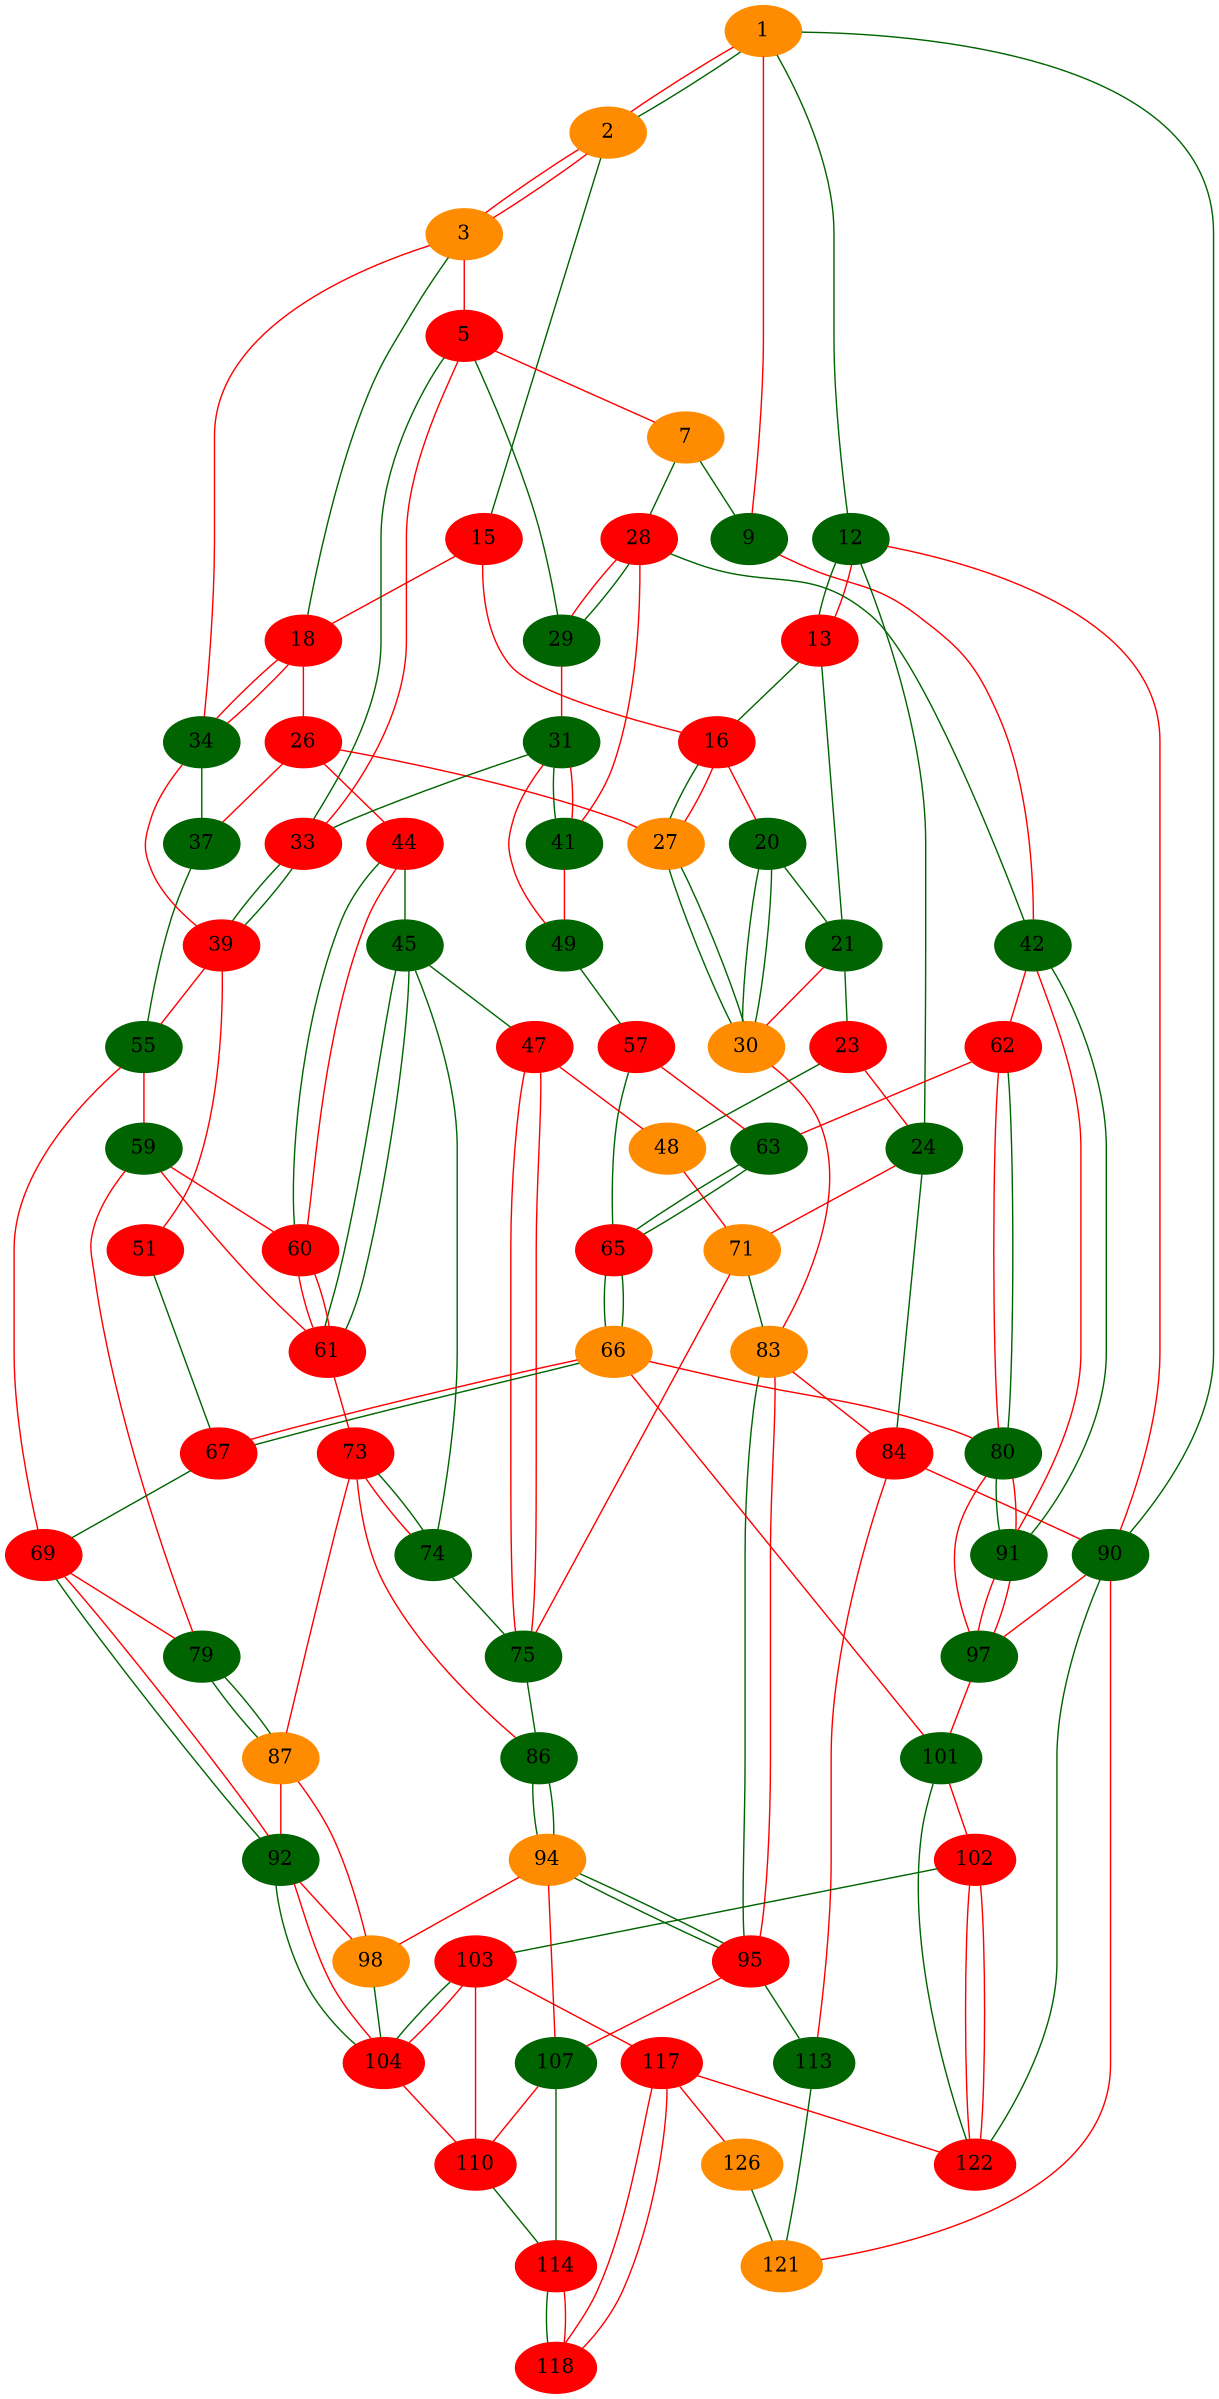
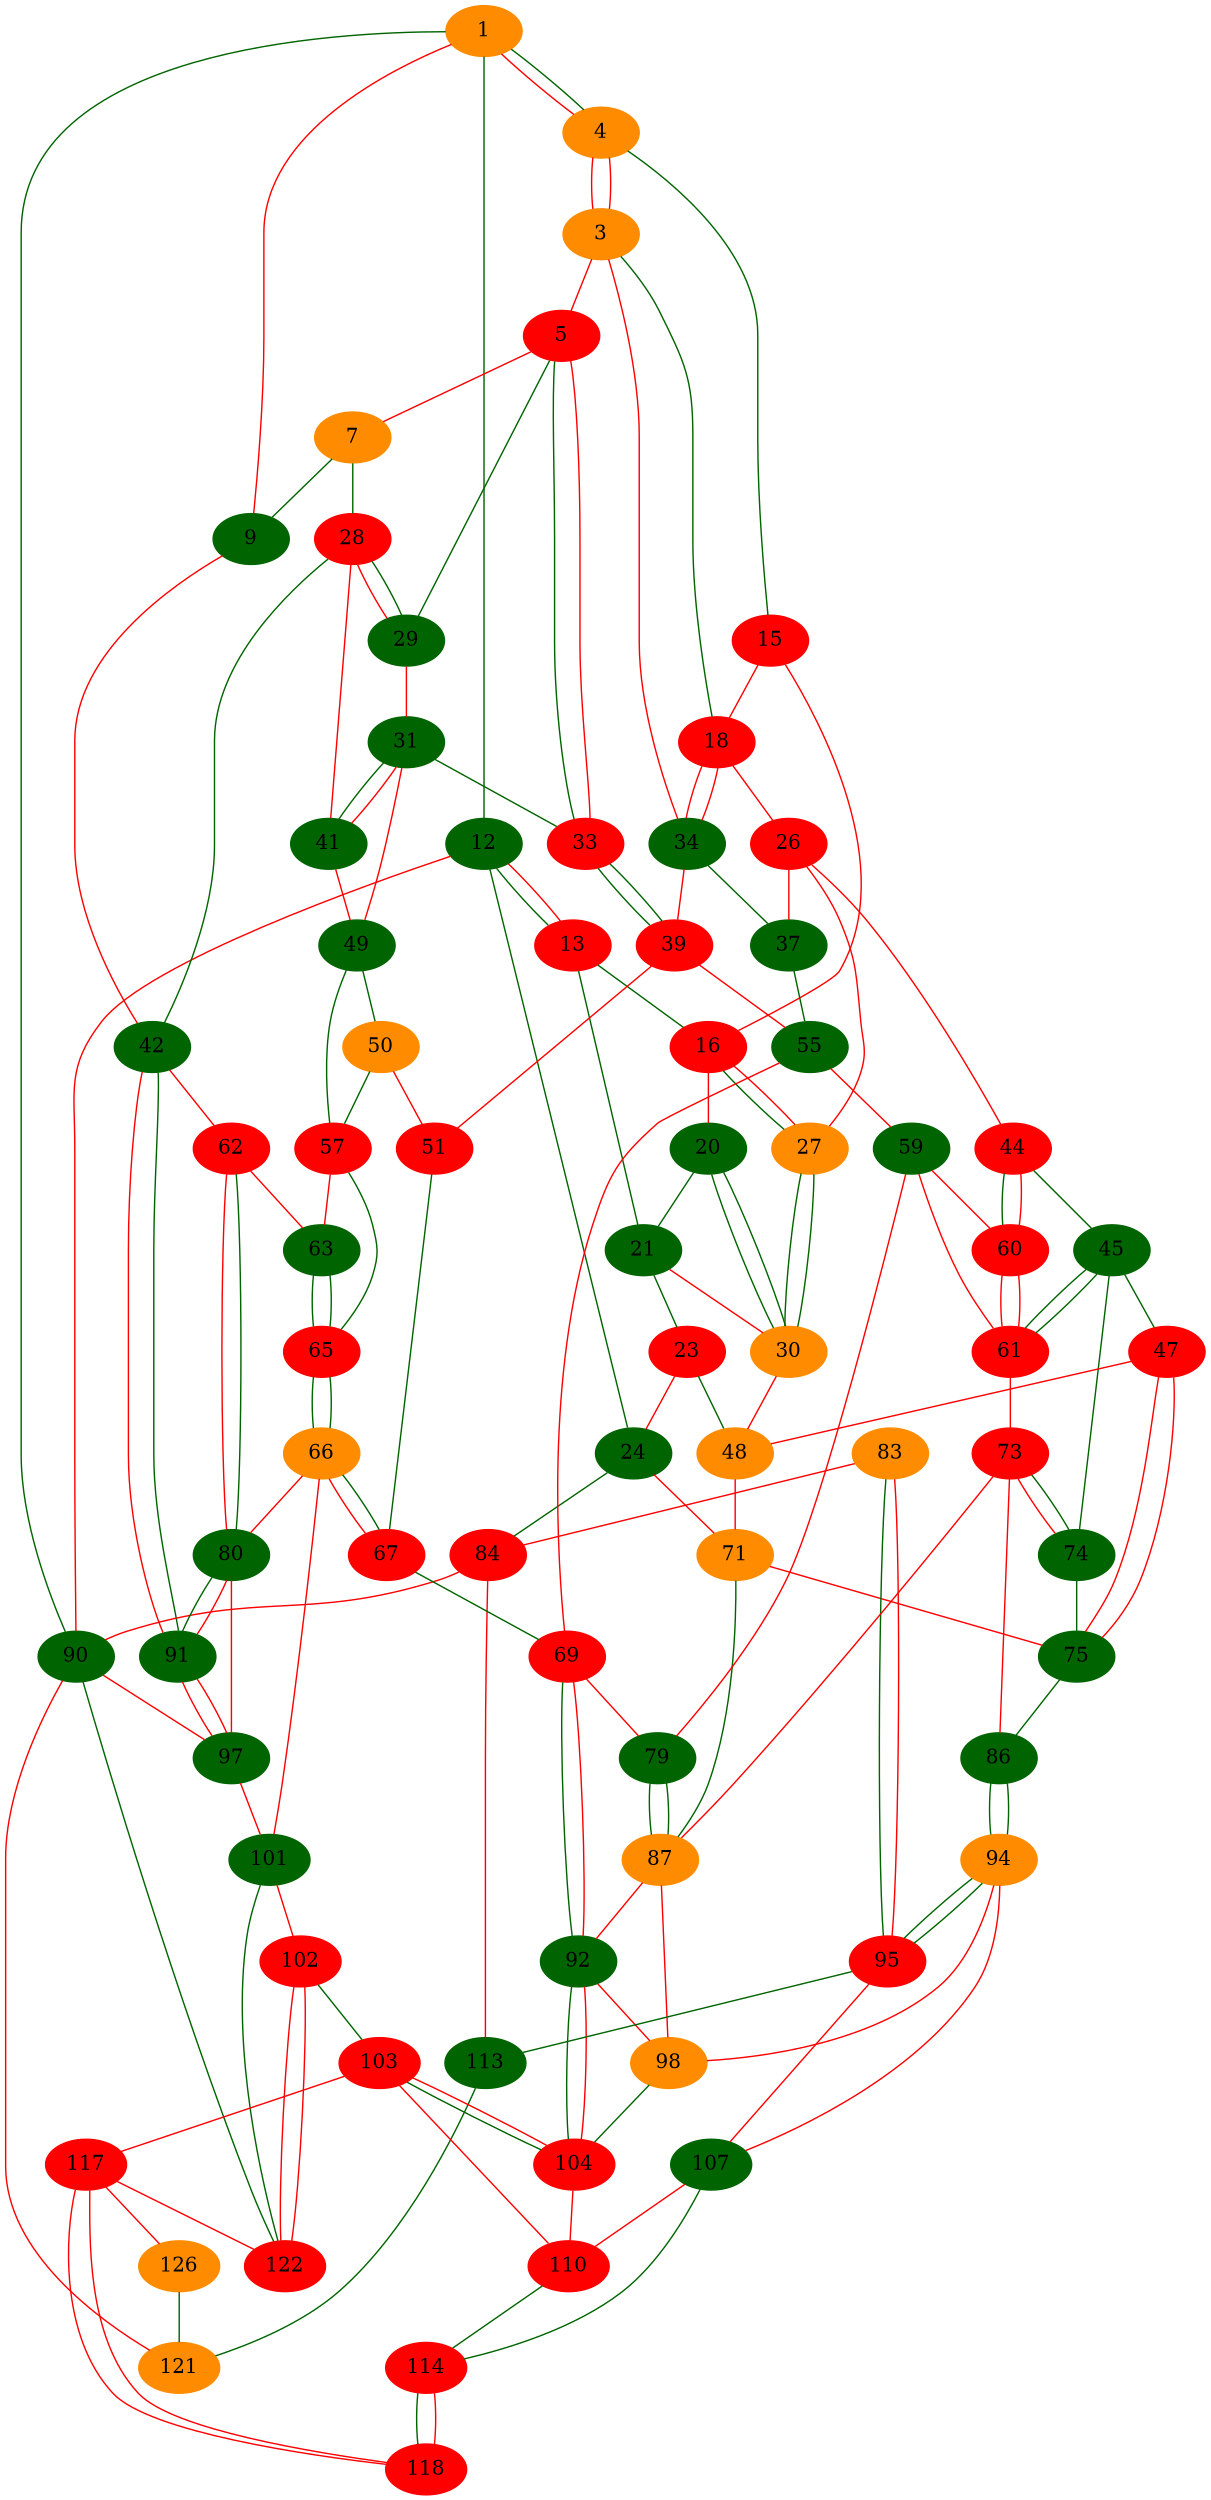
node "2": label "2" -> "4"
node "50": added
edge "30" -- "83": now "30" -- "48"
edge "71" -- "83": now "71" -- "87"
